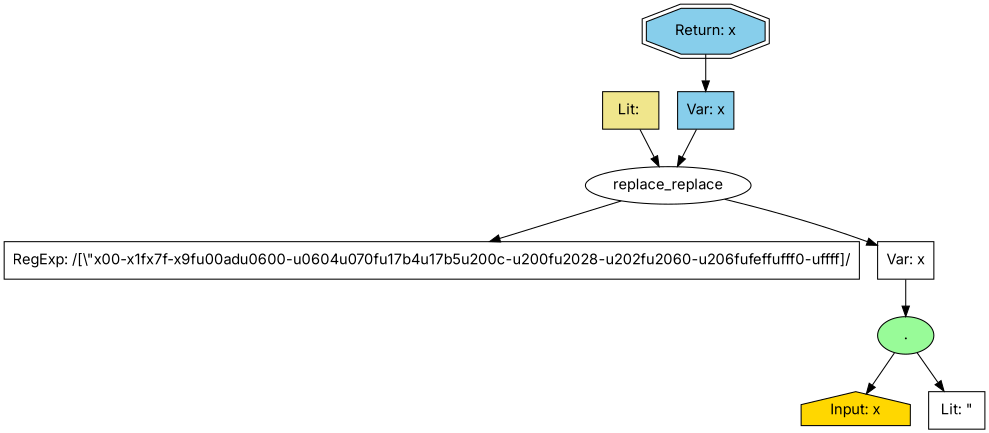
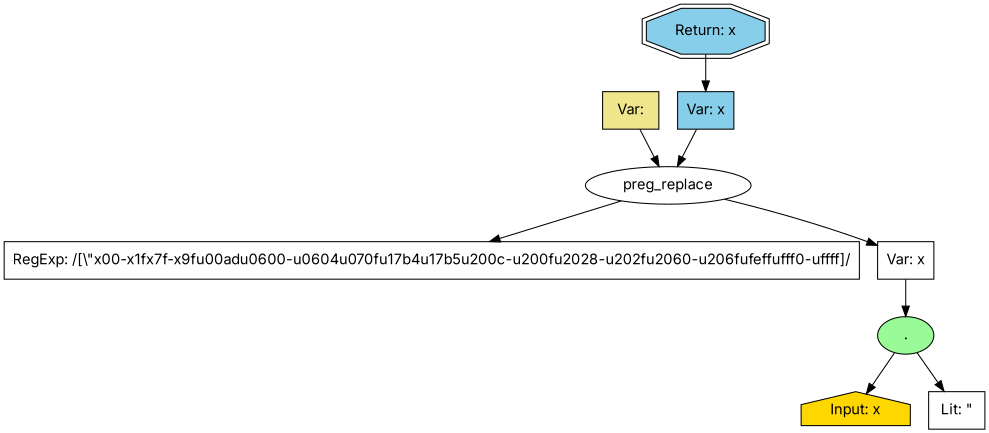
node "Lit:": label "Lit:" -> "Var:"
node "replace_replace": label "replace_replace" -> "preg_replace"
